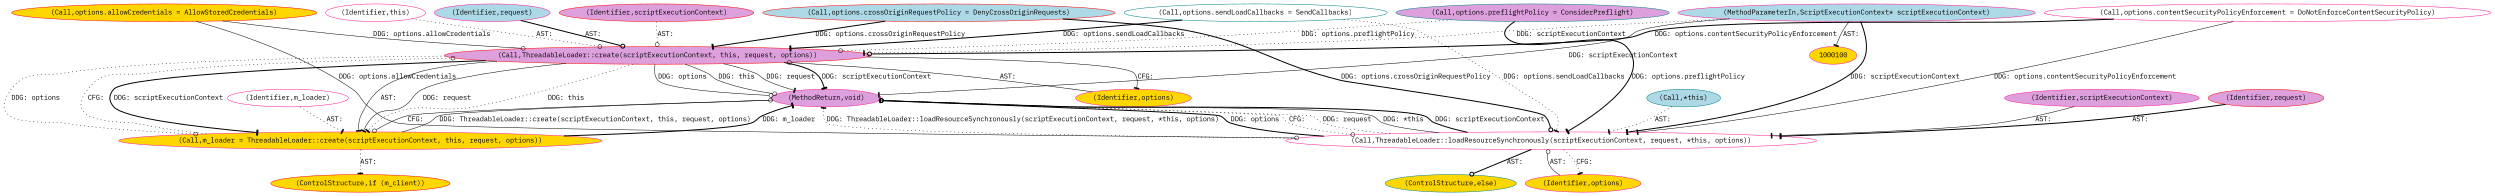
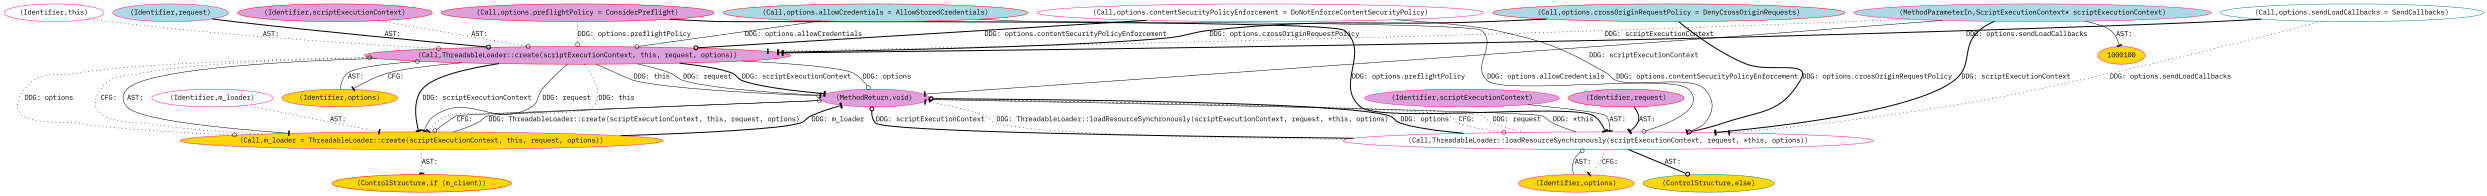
node "(Call,options.allowCredentials = AllowStoredCredentials)": fillcolor gold -> lightblue
node "(Call,options.preflightPolicy = ConsiderPreflight)": color teal -> red
node "(Call,*this)": removed
